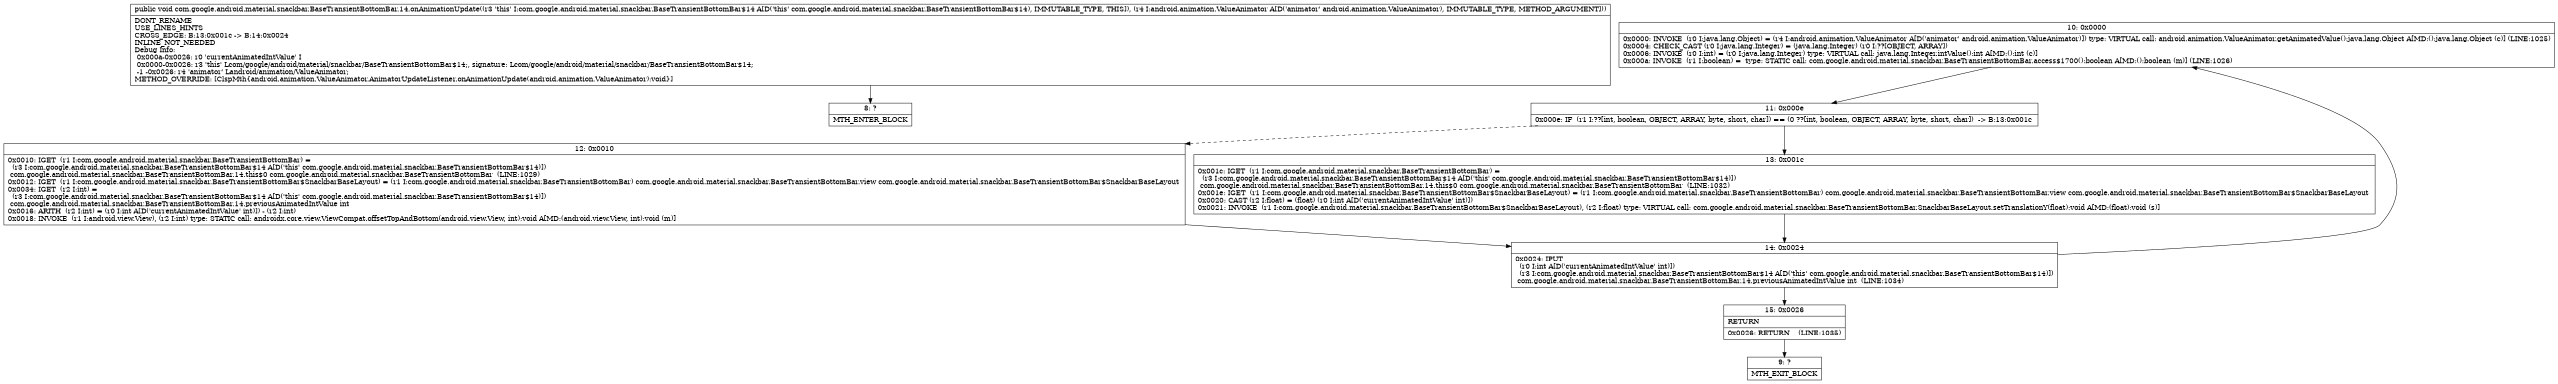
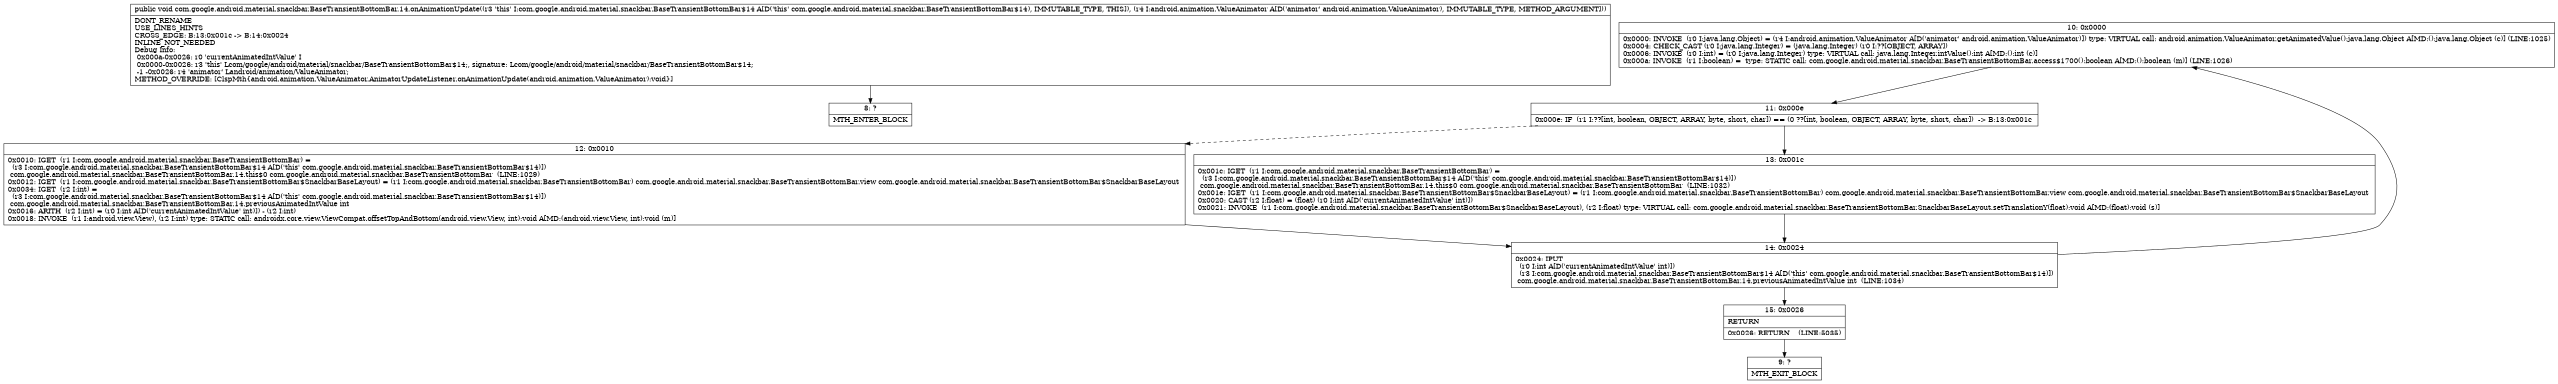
node "15: 0x0026": text "0x0026: RETURN    (LINE:1035)" -> "0x0026: RETURN    (LINE:5035)"
